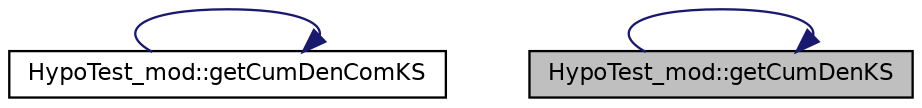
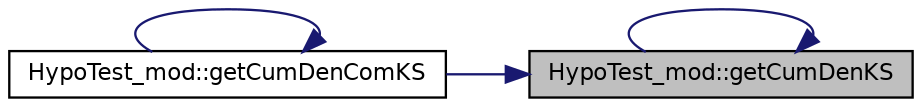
edge "HypoTest_mod::getCumDenComKS" -> "HypoTest_mod::getCumDenKS": added
